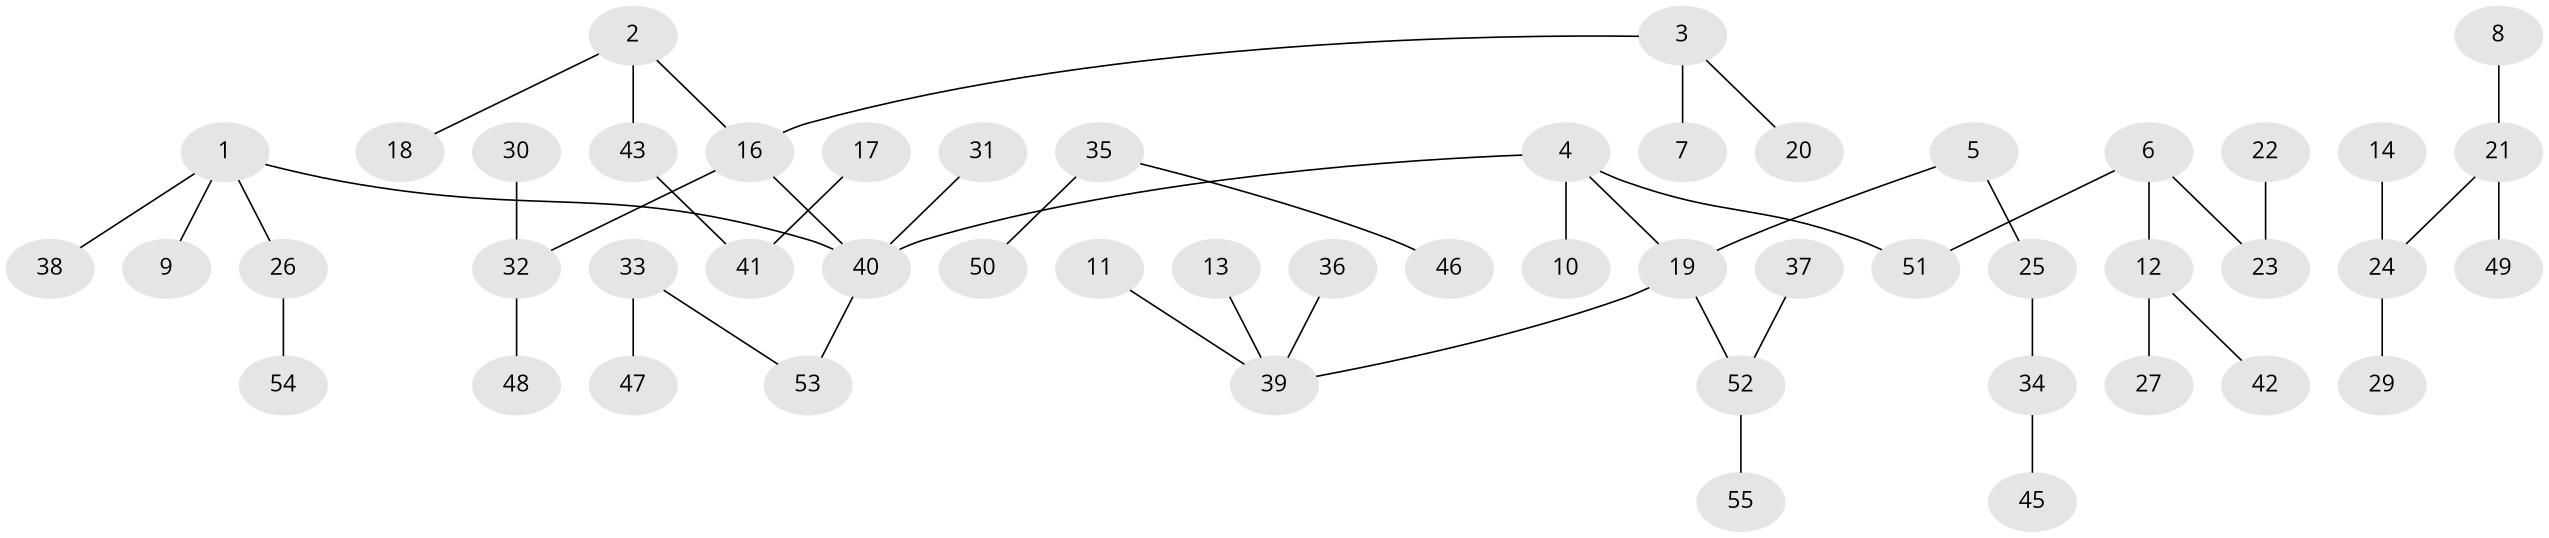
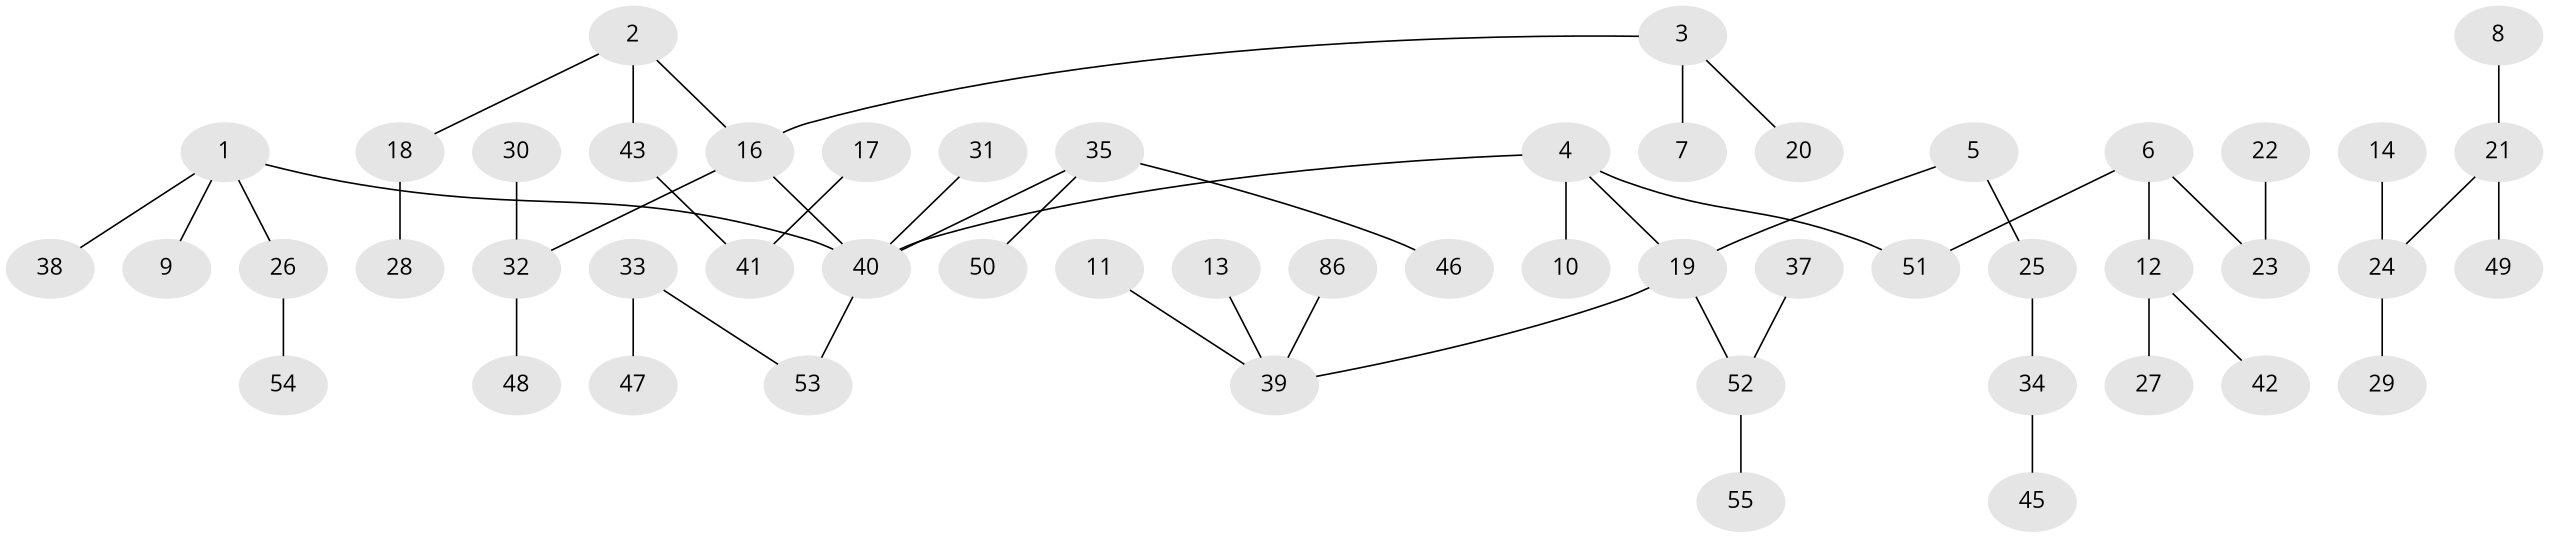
edge "35" -- "40": added
node "28": added
node "36": label "36" -> "86"
